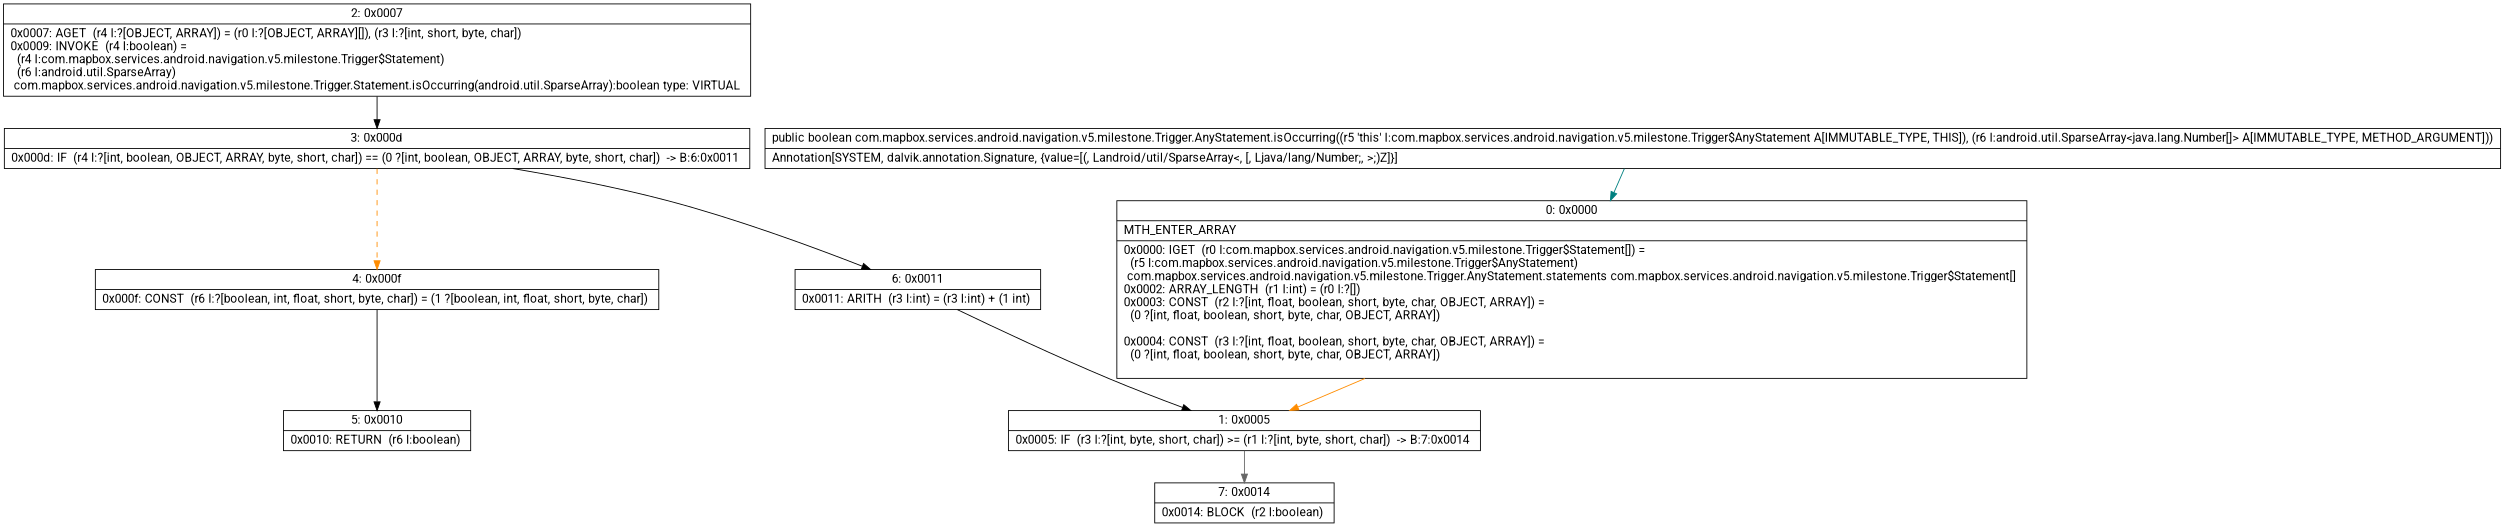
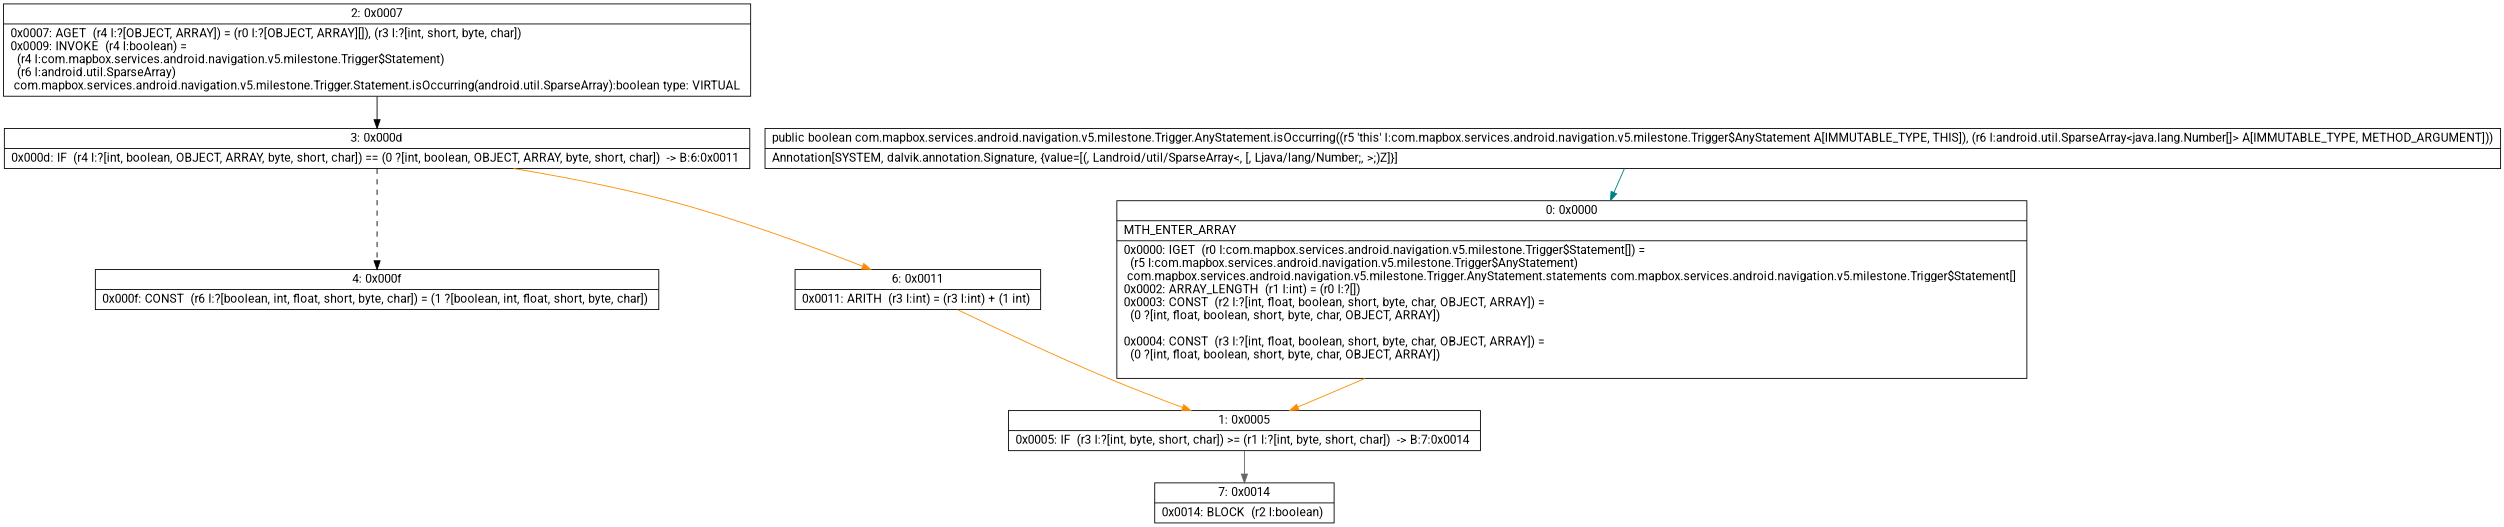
edge "3: 0x000d" -> "6: 0x0011": color black -> darkorange
edge "3: 0x000d" -> "4: 0x000f": color darkorange -> black
edge "6: 0x0011" -> "1: 0x0005": color black -> darkorange
node "5: 0x0010": removed
